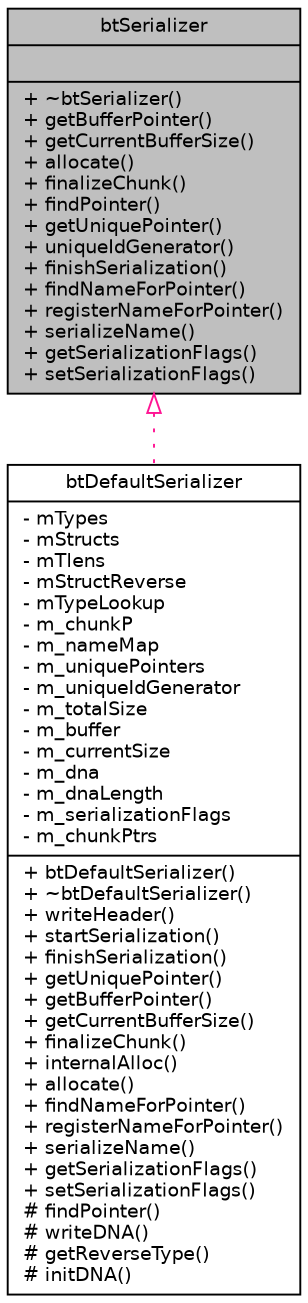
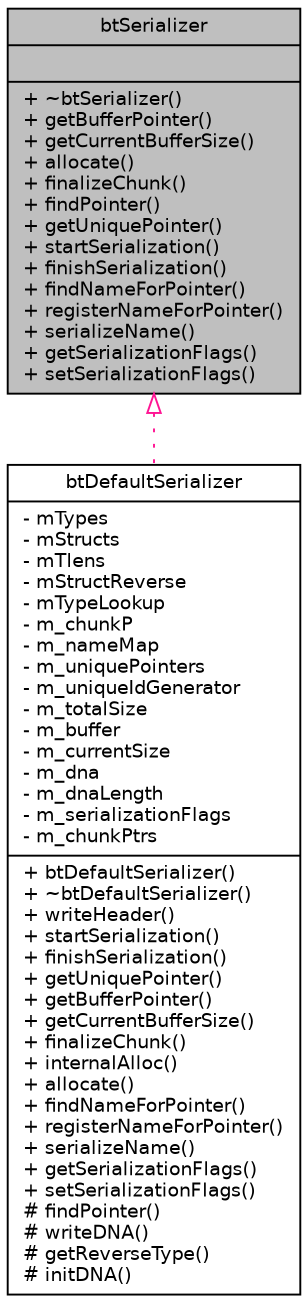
node "btSerializer": text "+ uniqueIdGenerator()" -> "+ startSerialization()"
